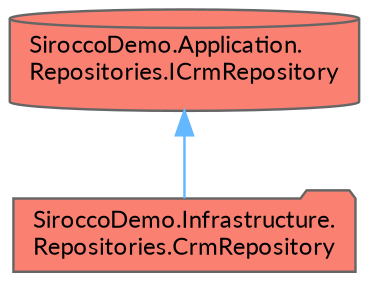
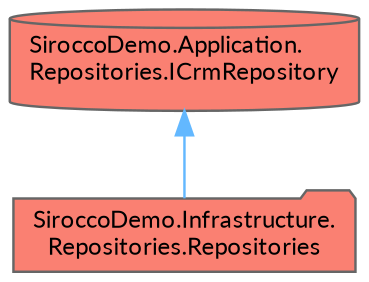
node "SiroccoDemo.Infrastructure. Repositories.CrmRepository": label "SiroccoDemo.Infrastructure. Repositories.CrmRepository" -> "SiroccoDemo.Infrastructure. Repositories.Repositories"
